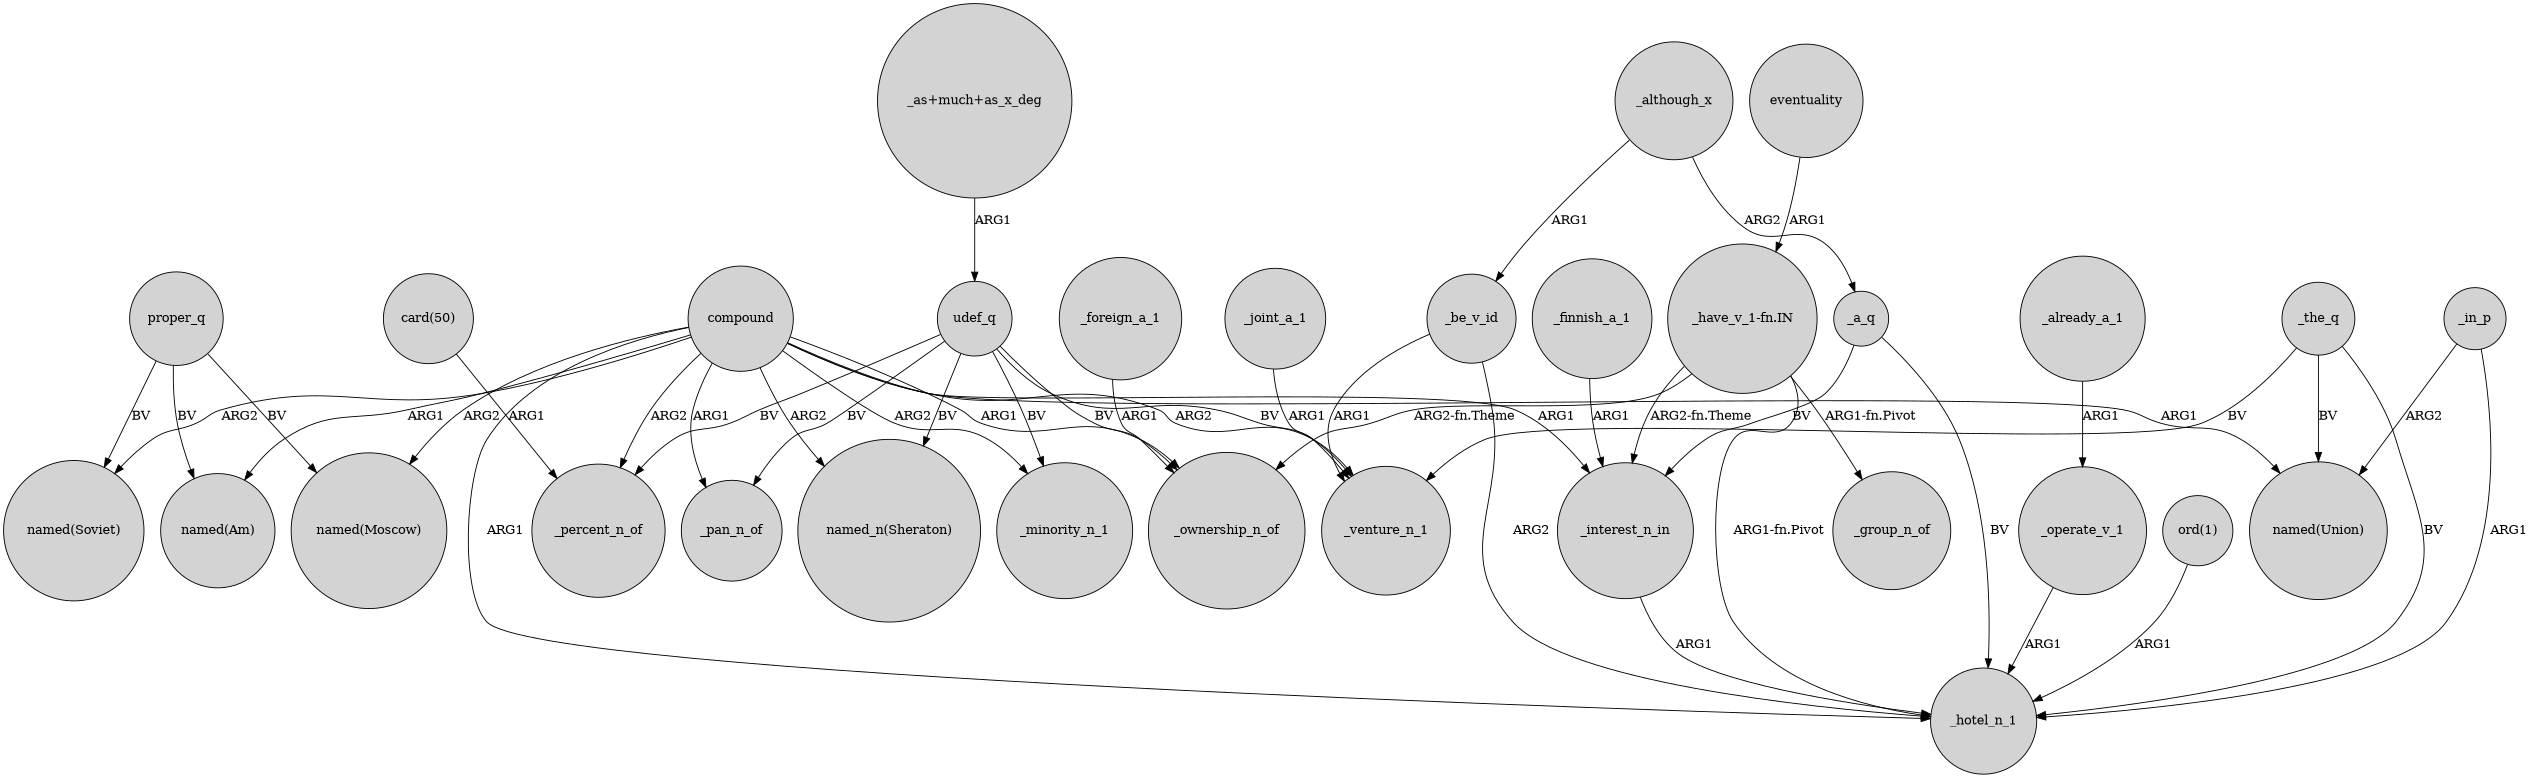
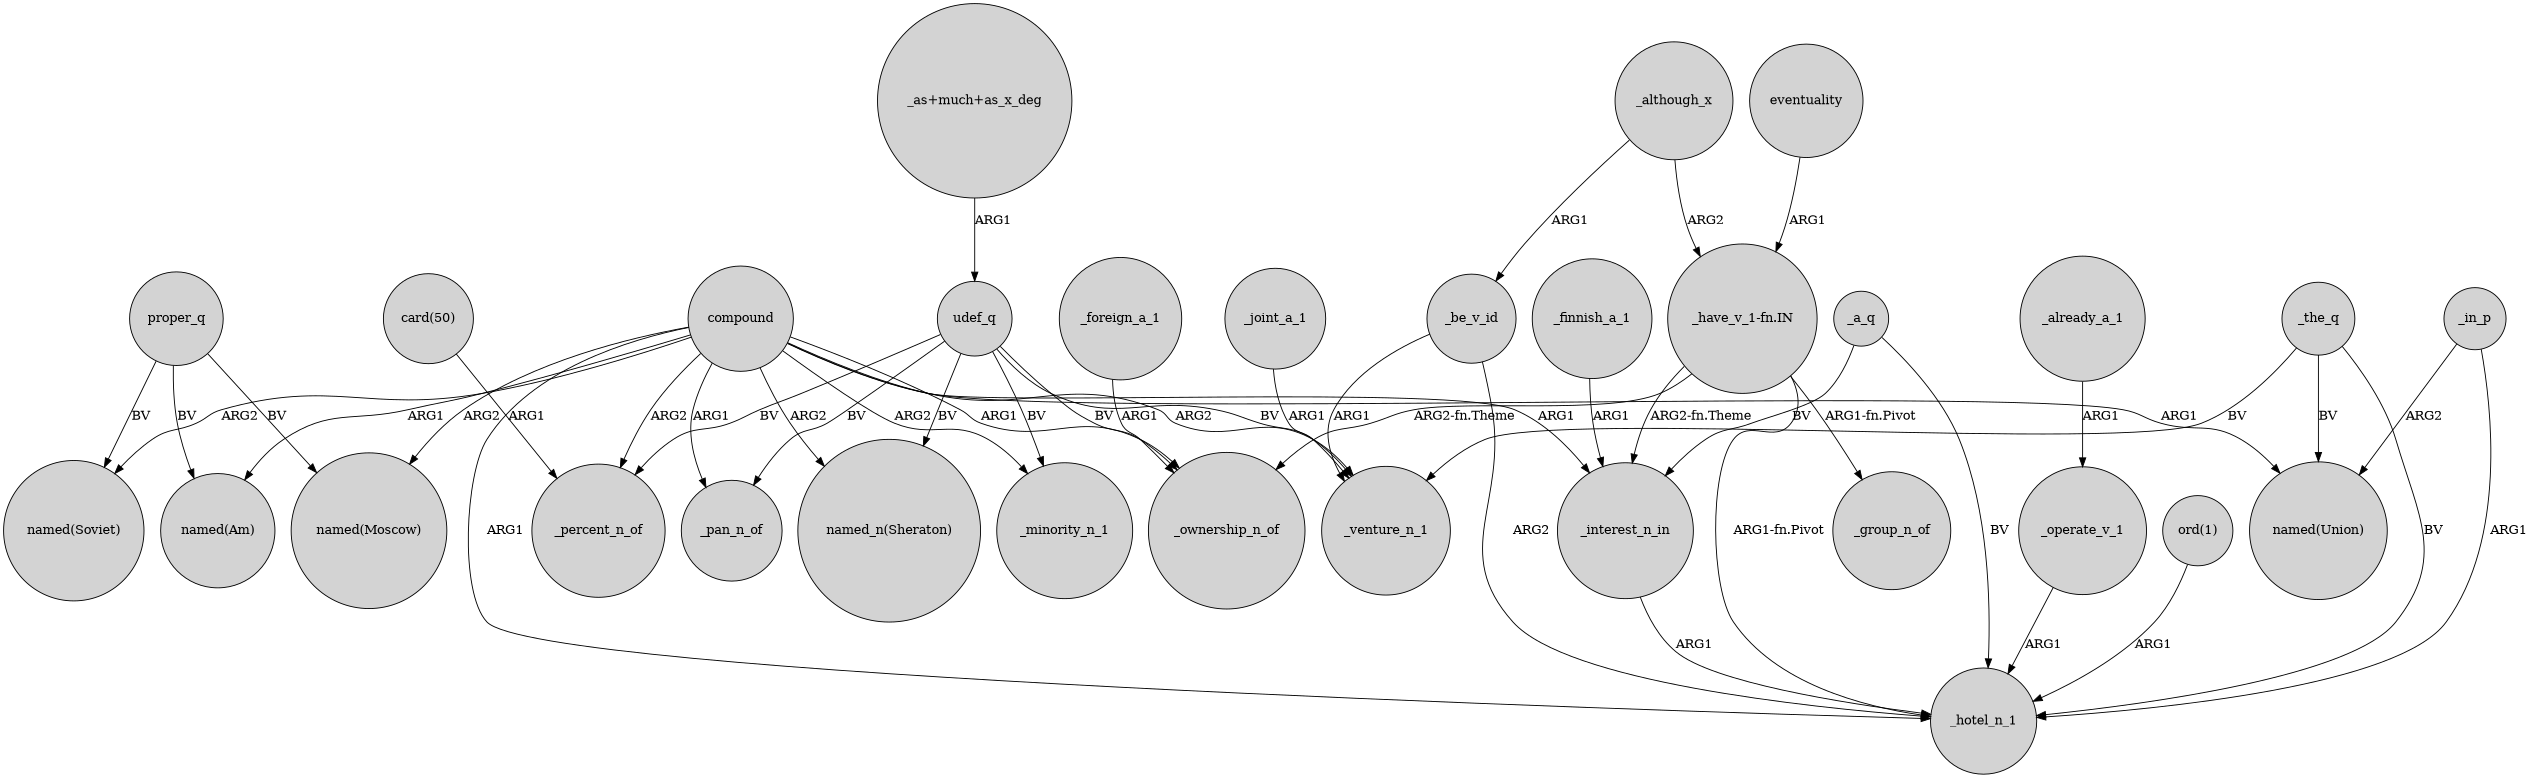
edge "_although_x" -> "_a_q": now "_although_x" -> "_have_v_1-fn.IN"
